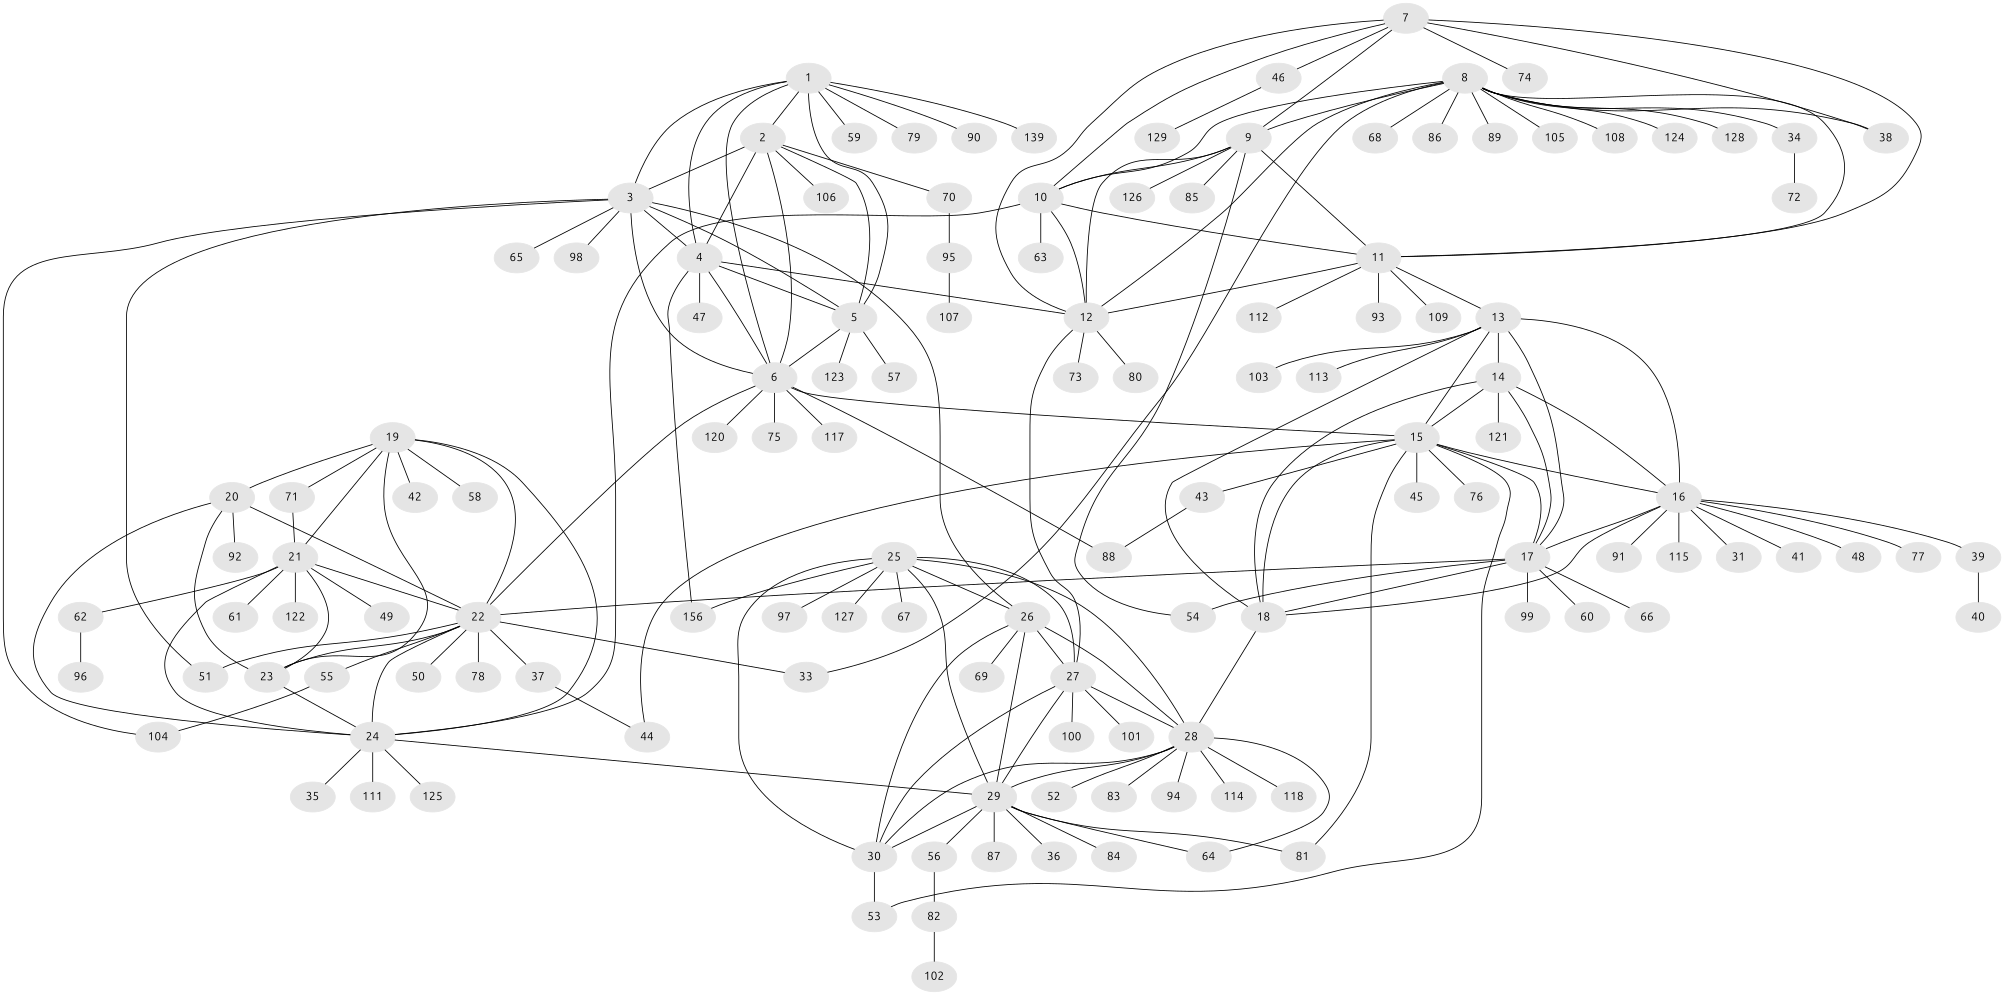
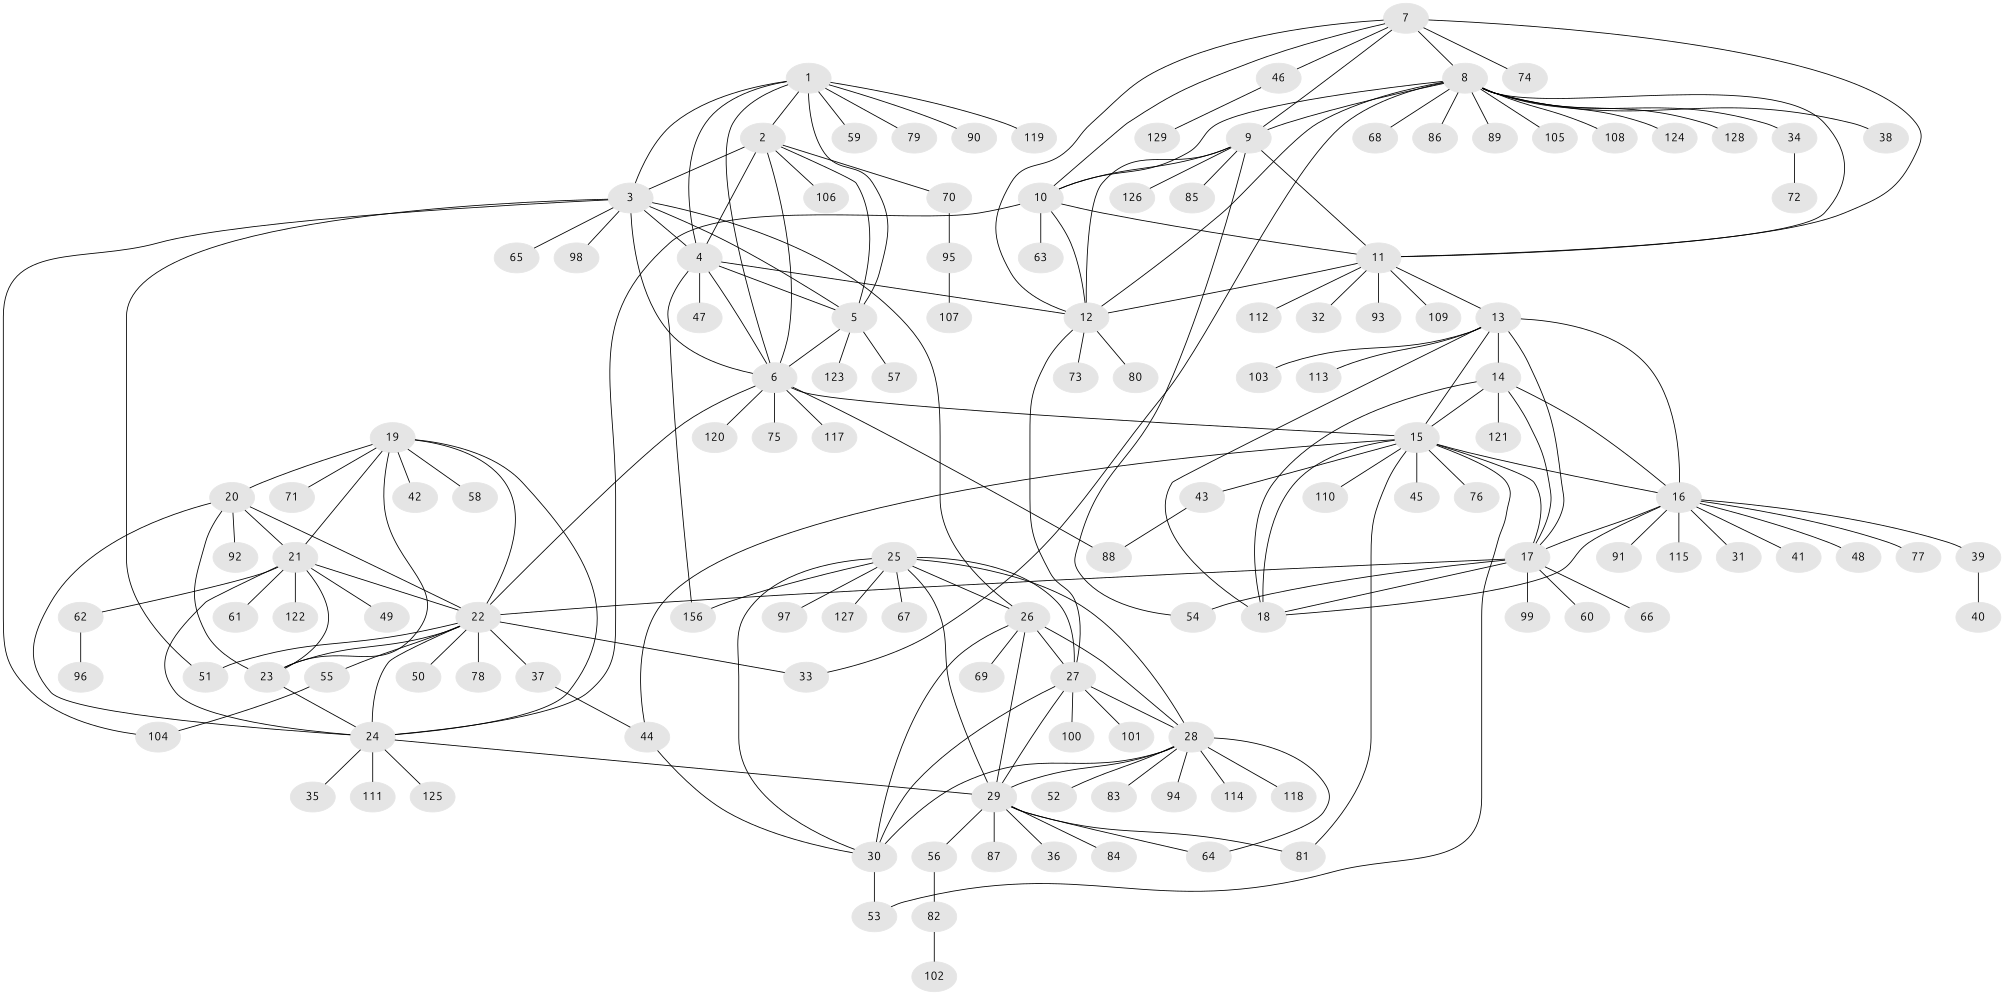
edge "7" -- "38": now "7" -- "8"
node "139": label "139" -> "119"
node "32": added
node "110": added
edge "71" -- "21": now "20" -- "21"
edge "18" -- "28": removed
edge "29" -- "30": now "44" -- "30"
